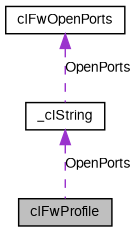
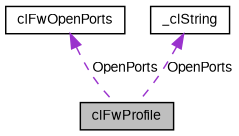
edge "_clString" -> "clFwOpenPorts": now "clFwProfile" -> "clFwOpenPorts"
